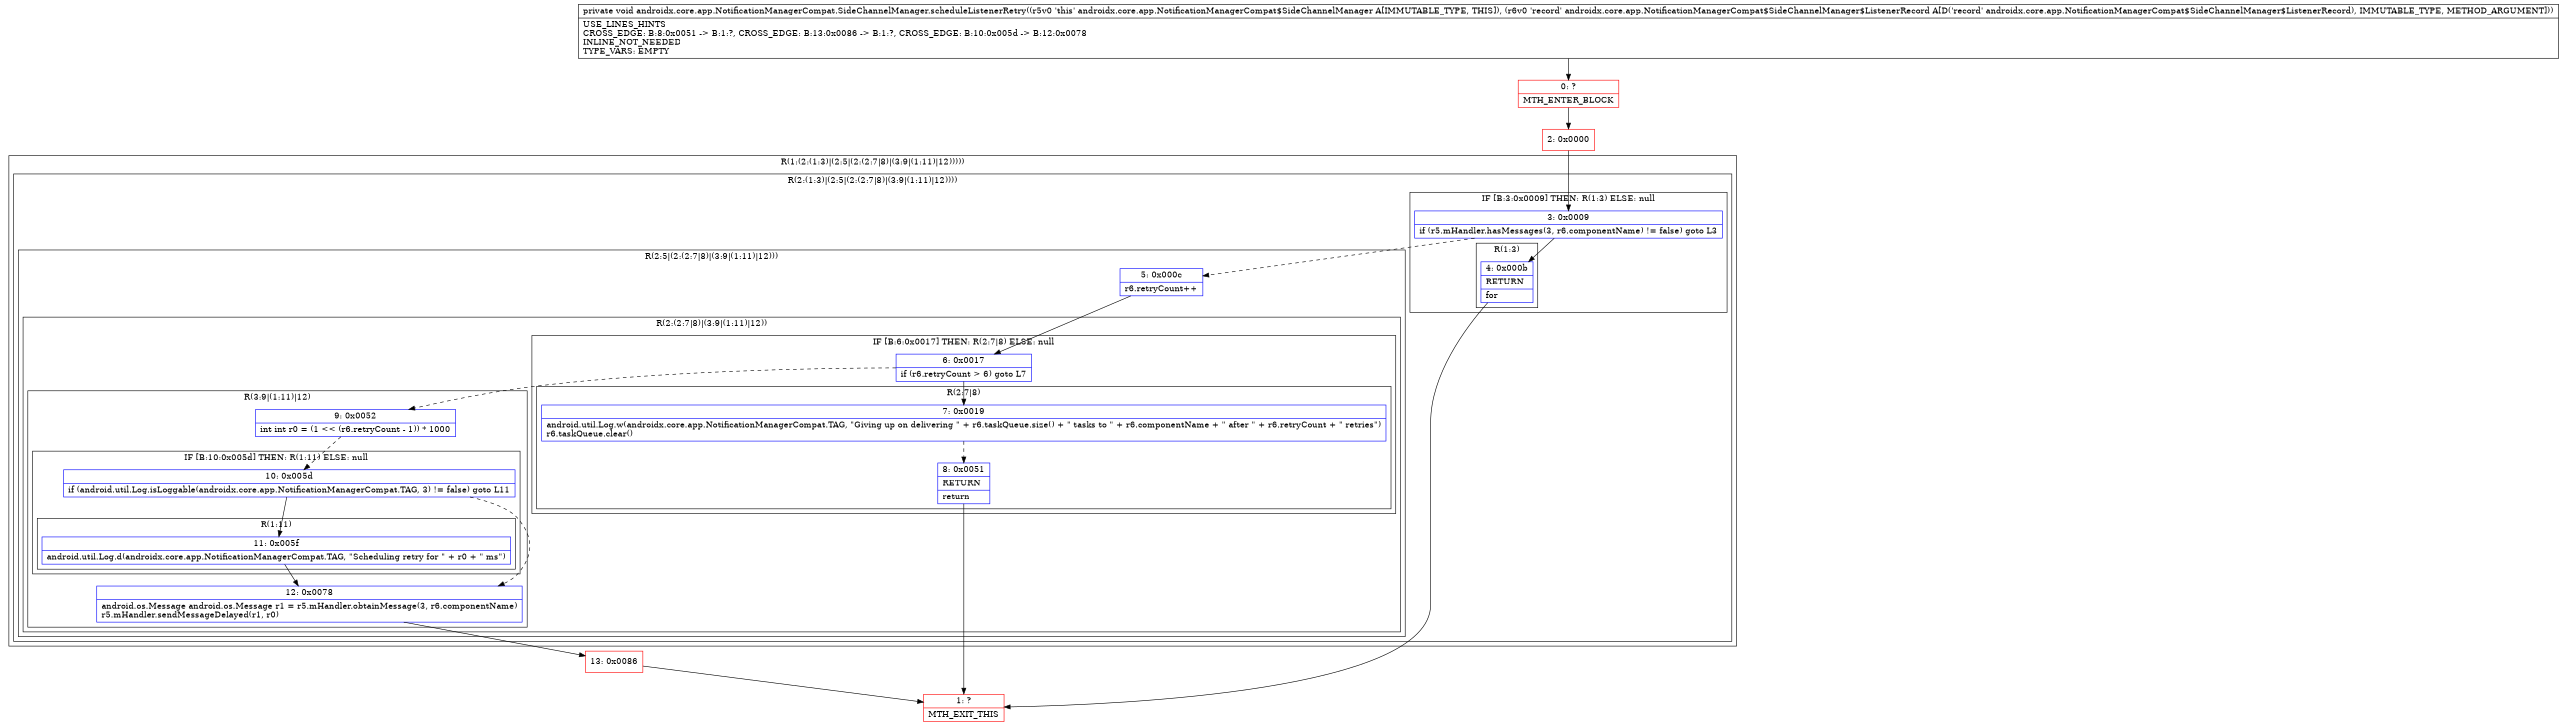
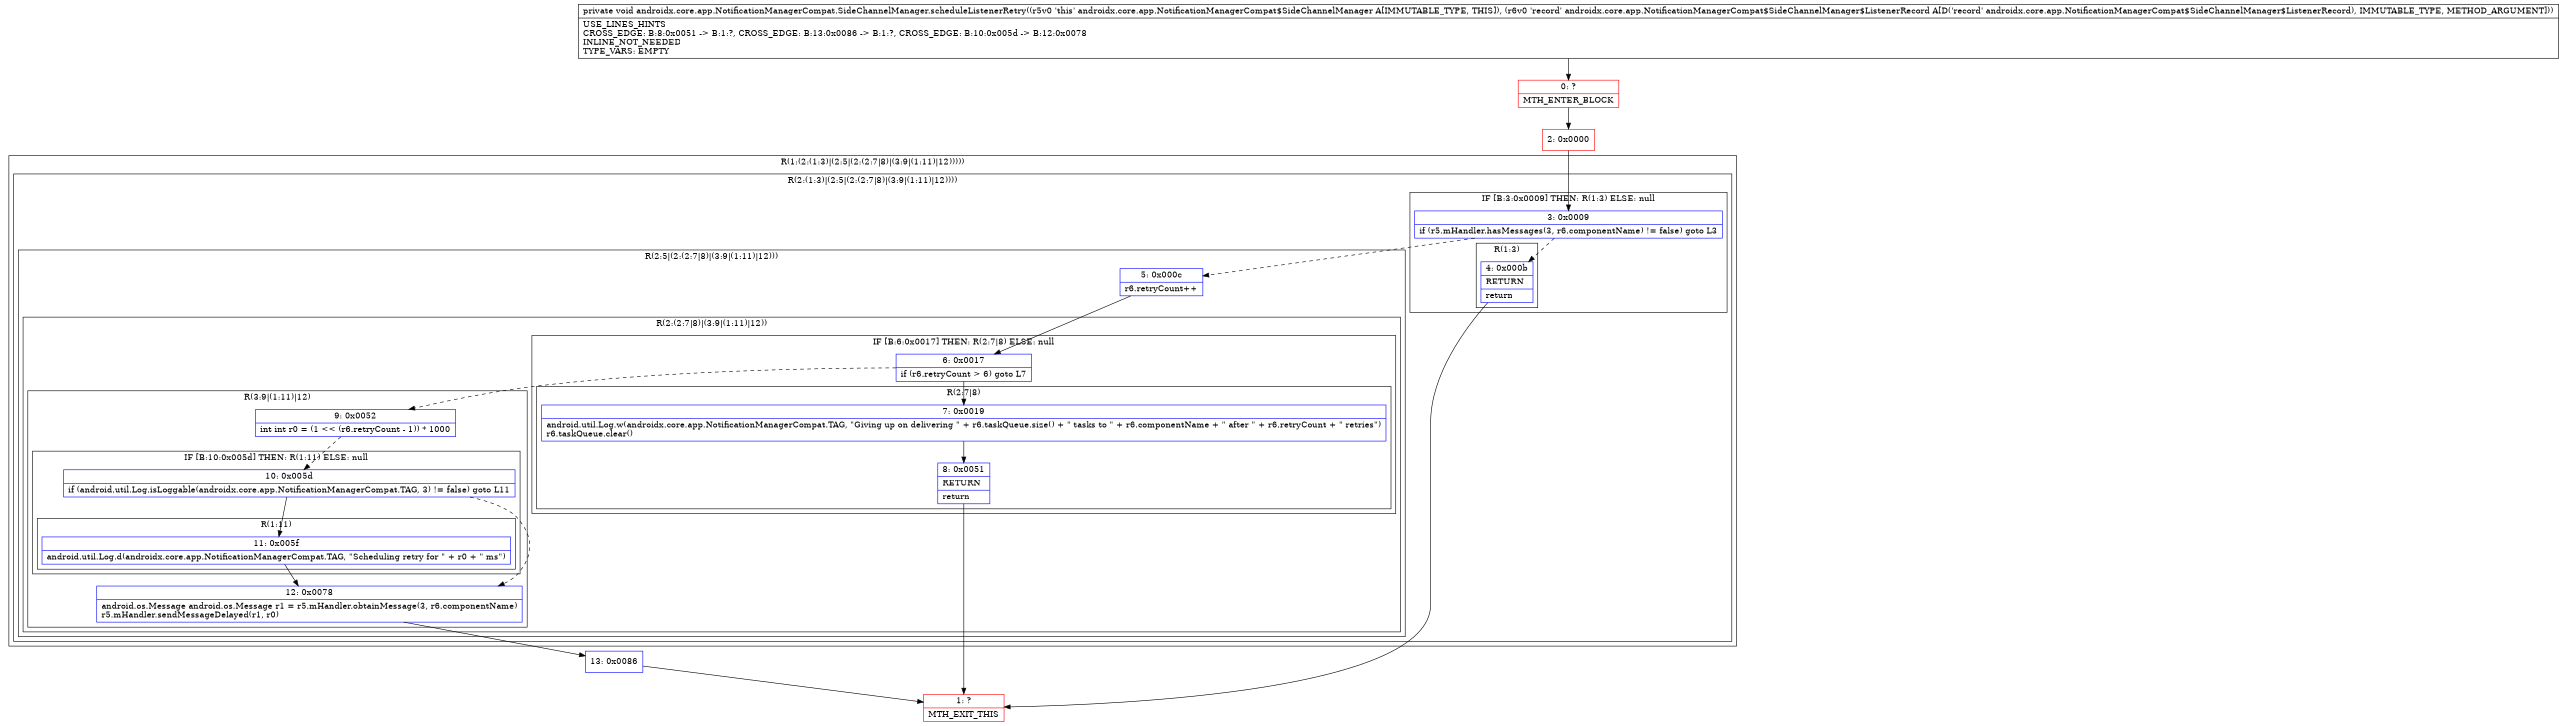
edge "3: 0x0009" -> "4: 0x000b": style solid -> dashed
node "4: 0x000b": text "for" -> "return"
edge "7: 0x0019" -> "8: 0x0051": style dashed -> solid
node "13: 0x0086": color red -> blue
